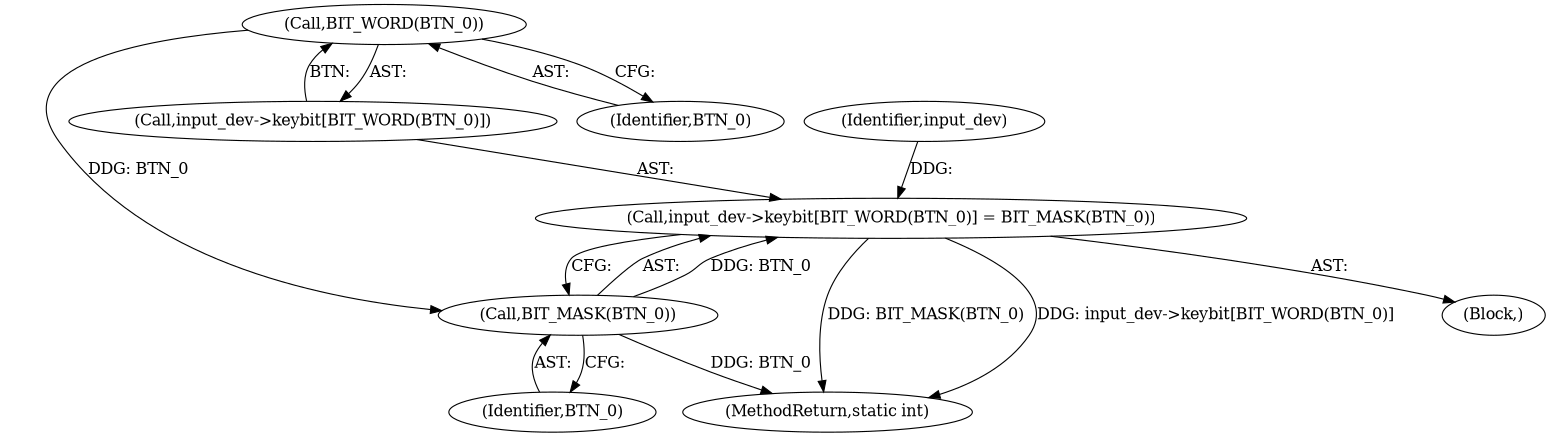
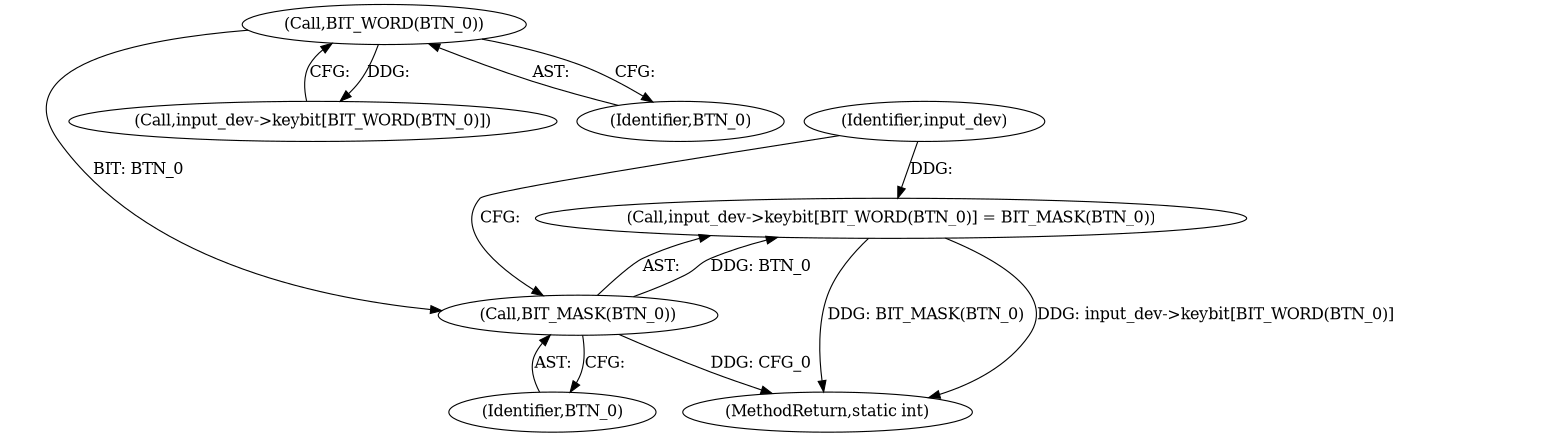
edge "(Call,input_dev->keybit[BIT_WORD(BTN_0)])" -> "(Call,BIT_WORD(BTN_0))": label "BTN: " -> "CFG: "
edge "(Call,BIT_WORD(BTN_0))" -> "(Call,input_dev->keybit[BIT_WORD(BTN_0)])": label "AST: " -> "DDG: "
edge "(Call,input_dev->keybit[BIT_WORD(BTN_0)])" -> "(Call,input_dev->keybit[BIT_WORD(BTN_0)] = BIT_MASK(BTN_0))": removed, label "AST:"
edge "(Call,BIT_WORD(BTN_0))" -> "(Call,BIT_MASK(BTN_0))": label "DDG: BTN_0" -> "BIT: BTN_0"
edge "(Call,input_dev->keybit[BIT_WORD(BTN_0)] = BIT_MASK(BTN_0))" -> "(Call,BIT_MASK(BTN_0))": now "(Identifier,input_dev)" -> "(Call,BIT_MASK(BTN_0))"
node "(Block,)": removed
edge "(Call,BIT_MASK(BTN_0))" -> "(MethodReturn,static int)": label "DDG: BTN_0" -> "DDG: CFG_0"
